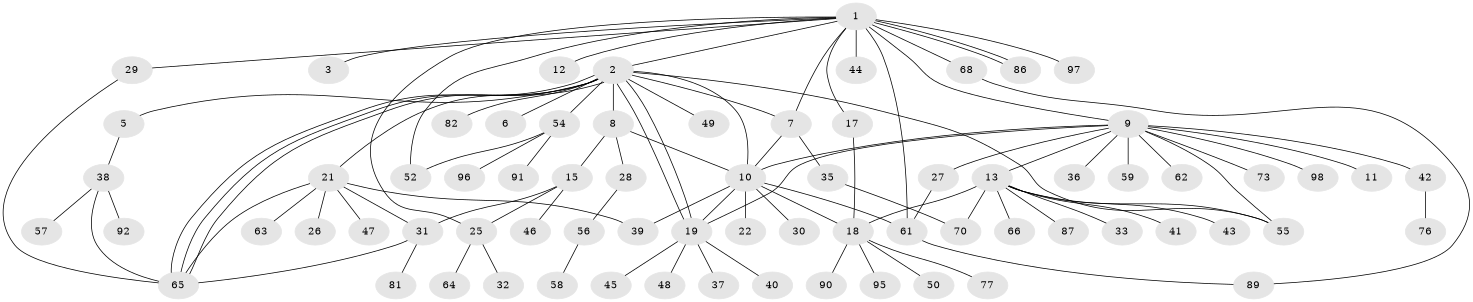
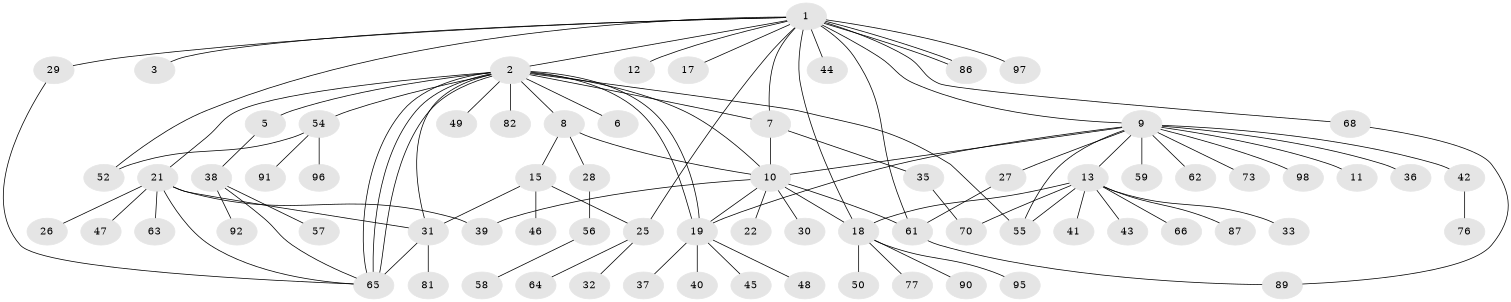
edge "2" -- "31": added
edge "17" -- "18": now "1" -- "18"
